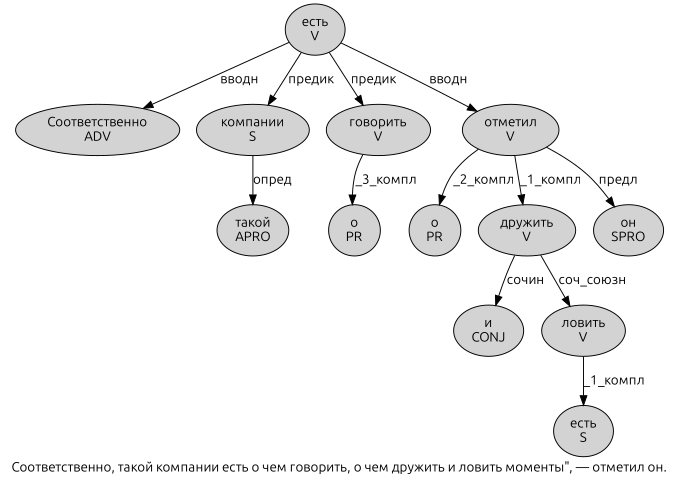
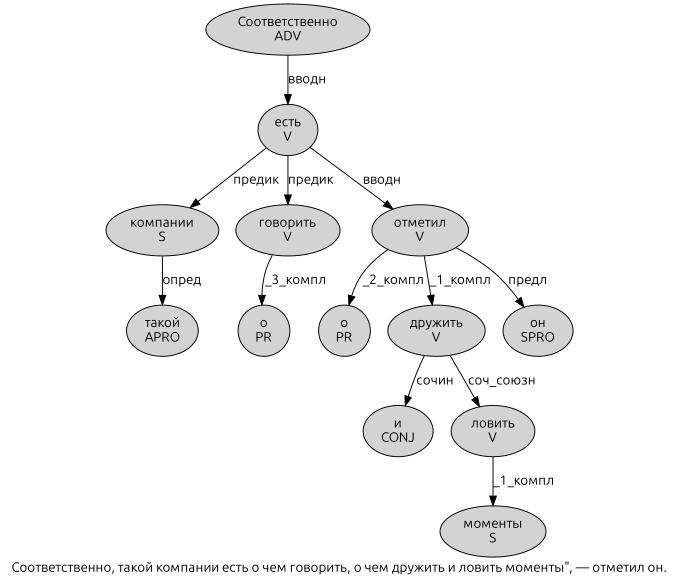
edge "есть V" -> "Соответственно ADV": reversed
node "есть S": label "есть S" -> "моменты S"
